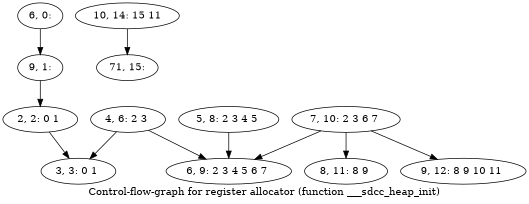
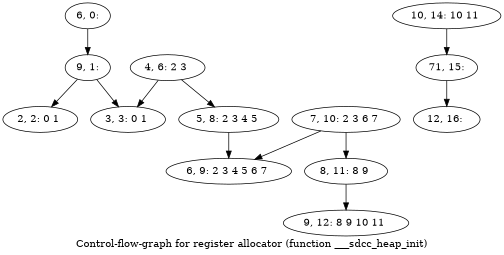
node "10, 14: 15 11": label "10, 14: 15 11" -> "10, 14: 10 11"
node "12, 16:": added
edge "2, 2: 0 1" -> "3, 3: 0 1": now "9, 1:" -> "3, 3: 0 1"
edge "4, 6: 2 3" -> "6, 9: 2 3 4 5 6 7": now "4, 6: 2 3" -> "5, 8: 2 3 4 5"
edge "7, 10: 2 3 6 7" -> "9, 12: 8 9 10 11": now "8, 11: 8 9" -> "9, 12: 8 9 10 11"
